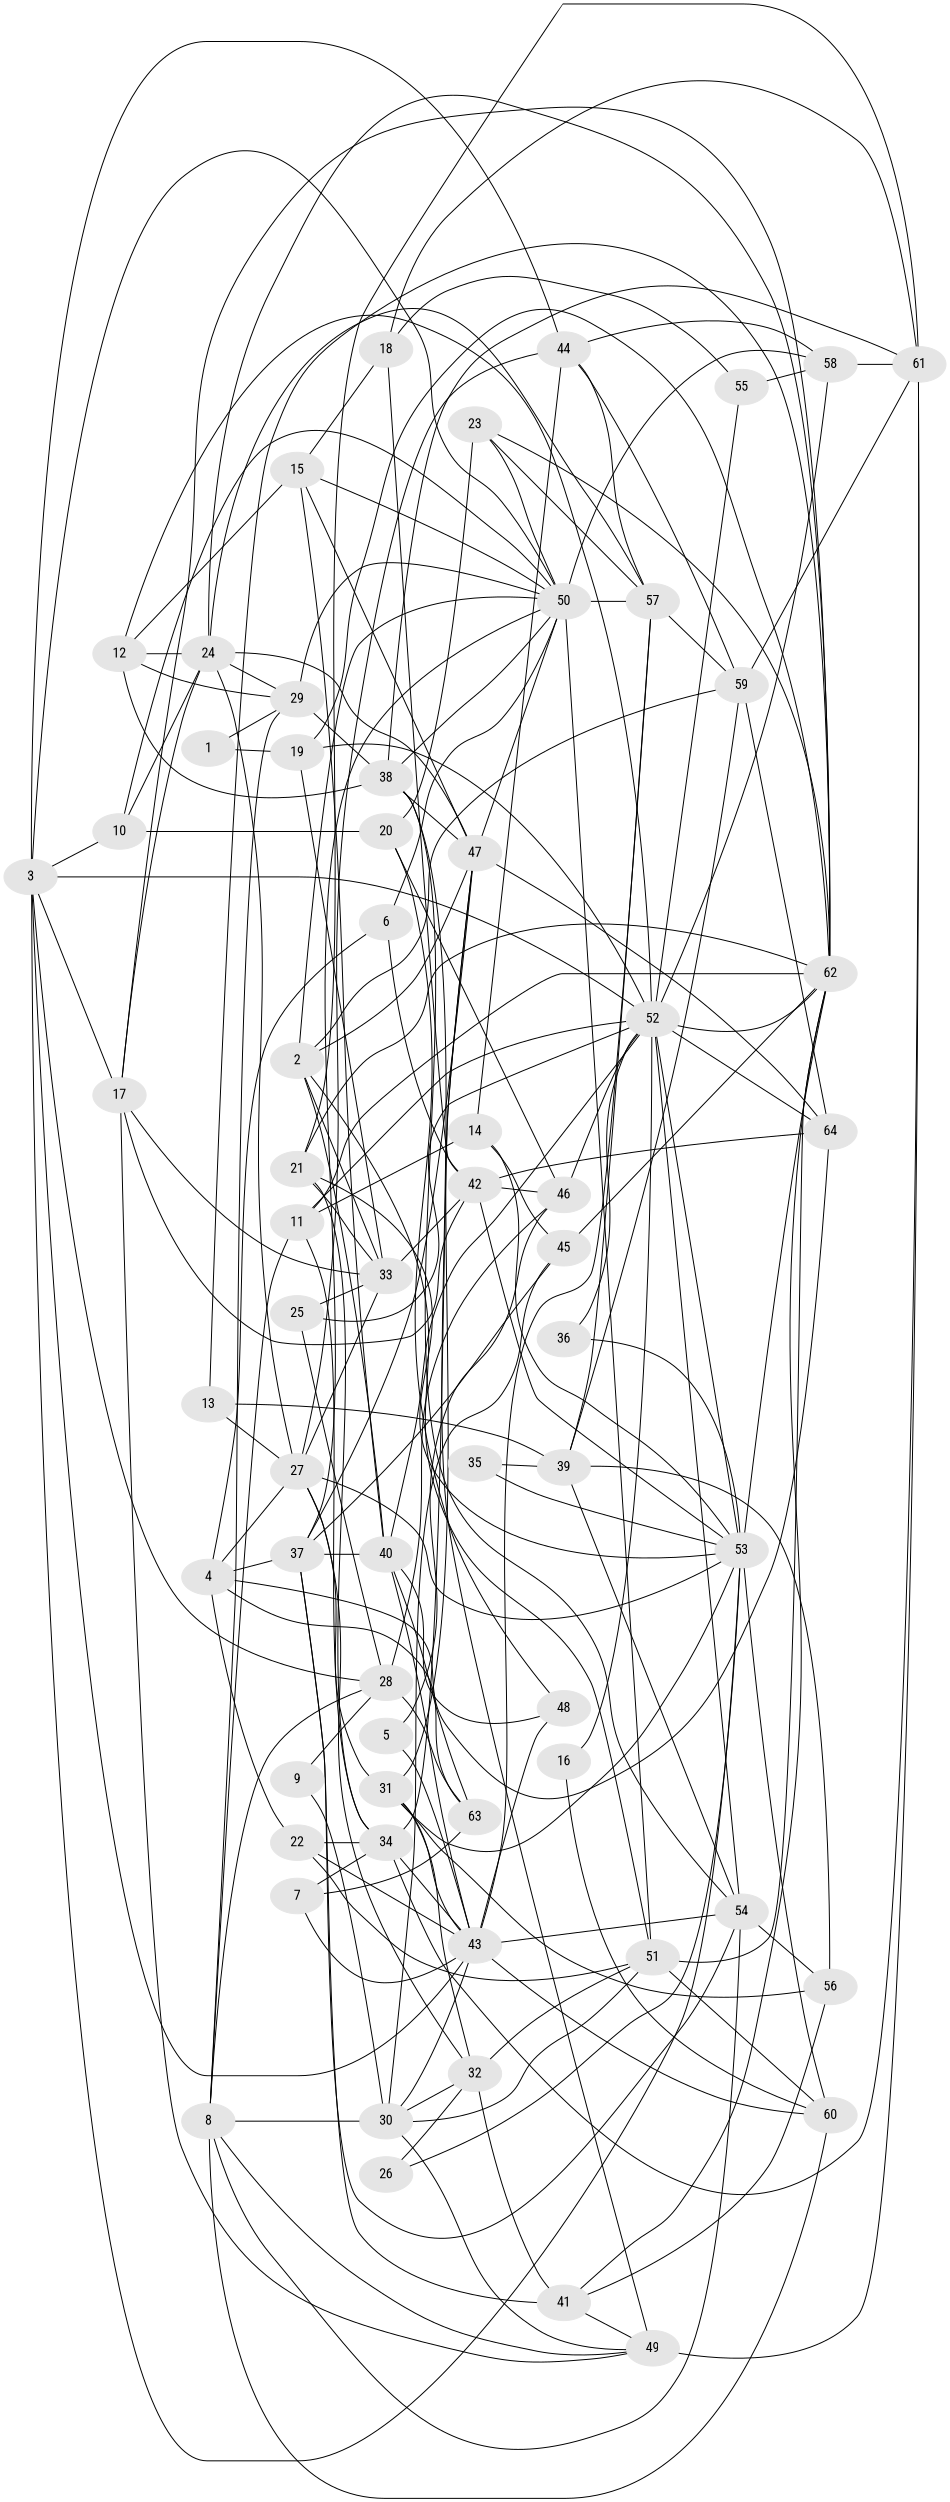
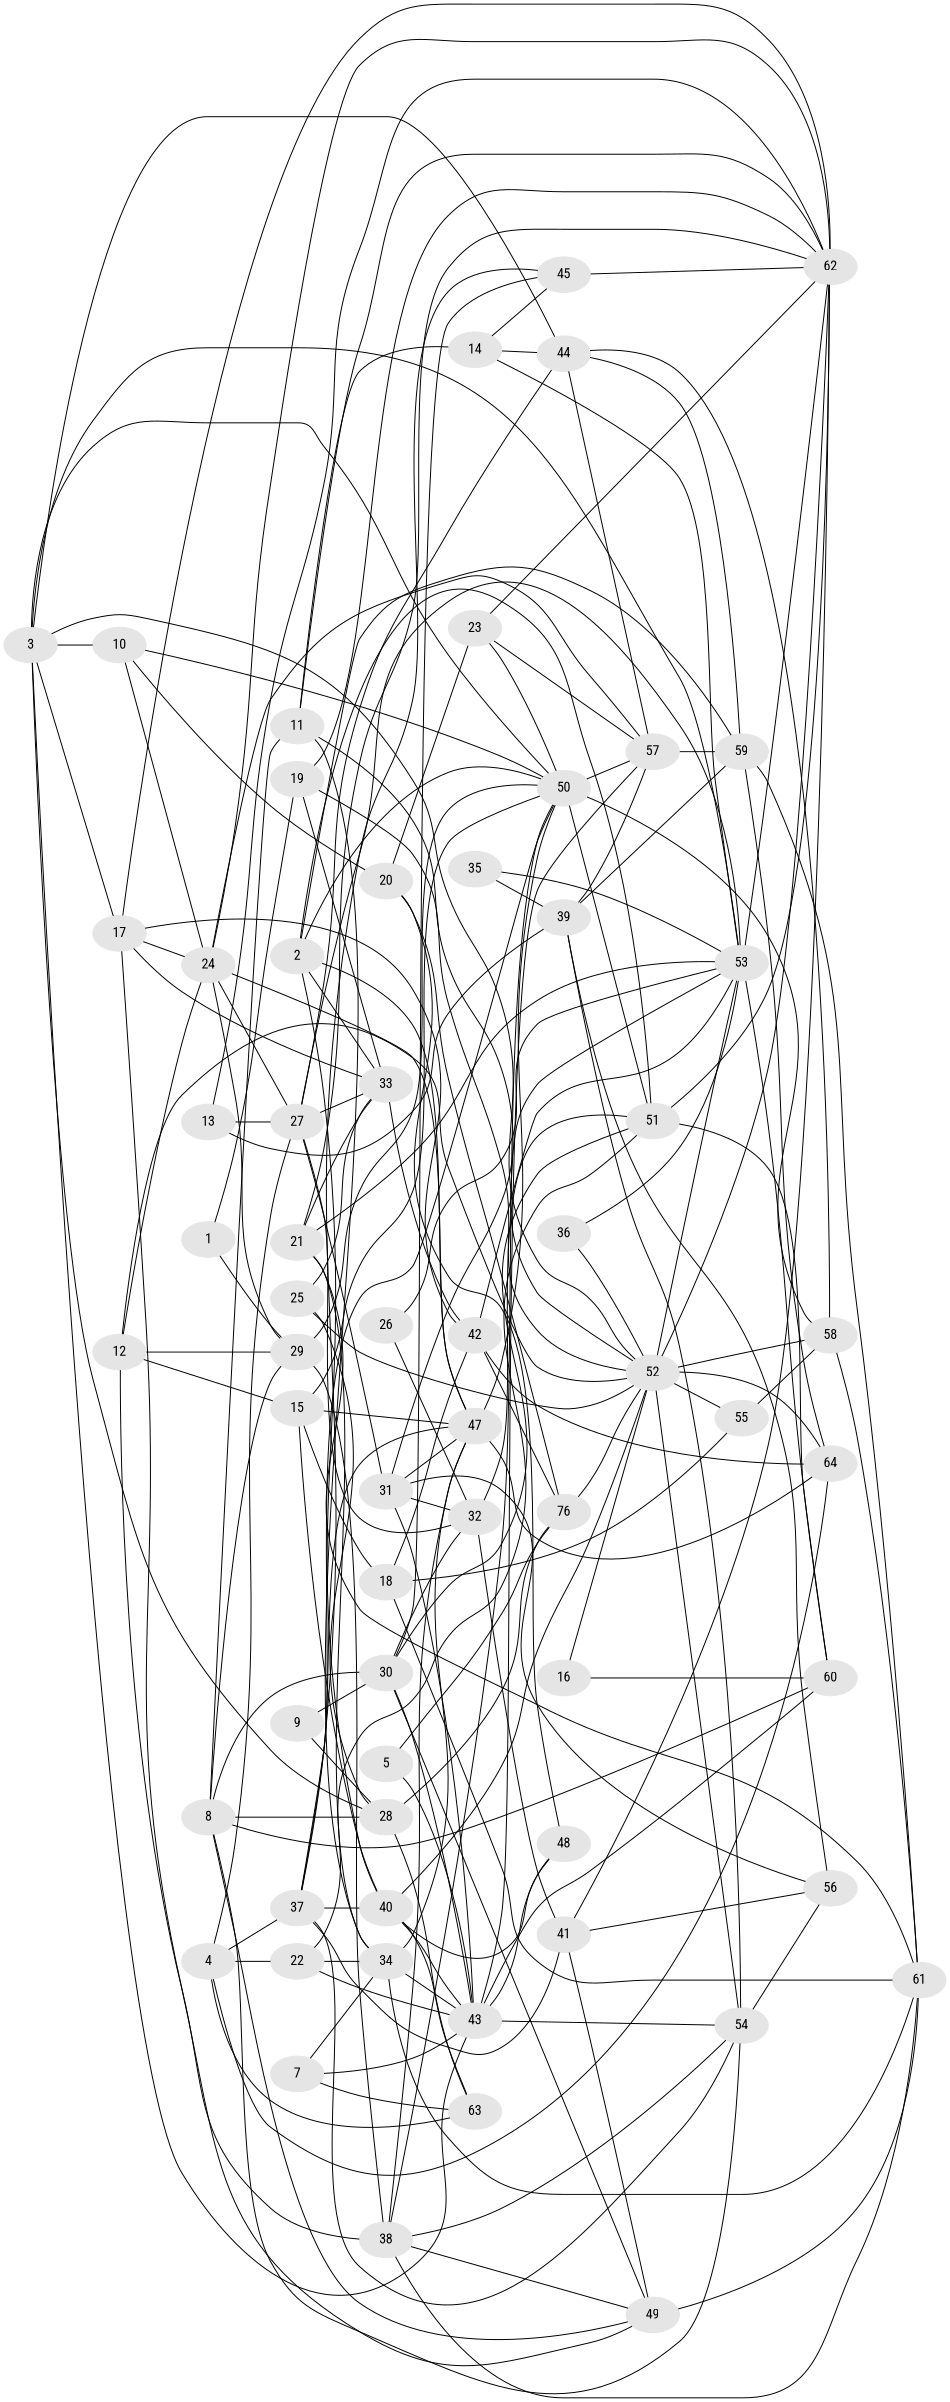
node "6": removed
node "46": label "46" -> "76"
